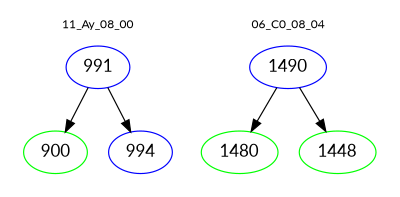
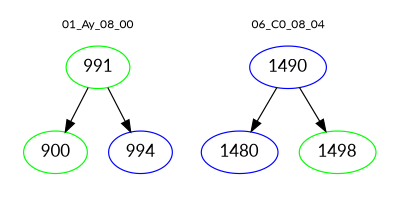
cluster "11_Ay_08_00": label "11_Ay_08_00" -> "01_Ay_08_00"
node "991": color blue -> green
node "1480": color green -> blue
node "1448": label "1448" -> "1498"
